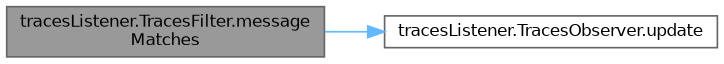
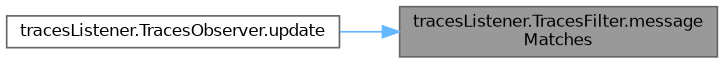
edge "tracesListener.TracesFilter.message Matches" -> "tracesListener.TracesObserver.update": reversed
